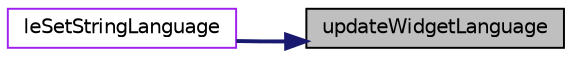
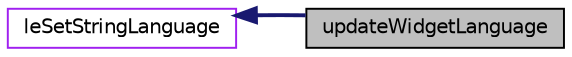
edge "leSetStringLanguage" -> "updateWidgetLanguage": reversed
